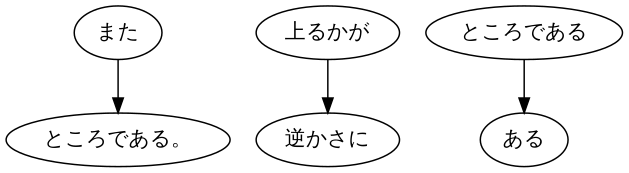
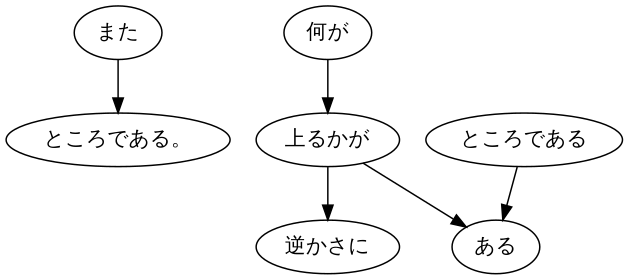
node "何が": added
edge "上るかが" -> "ある": added
